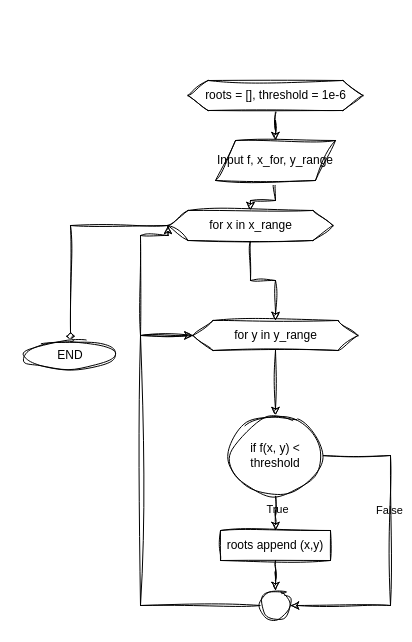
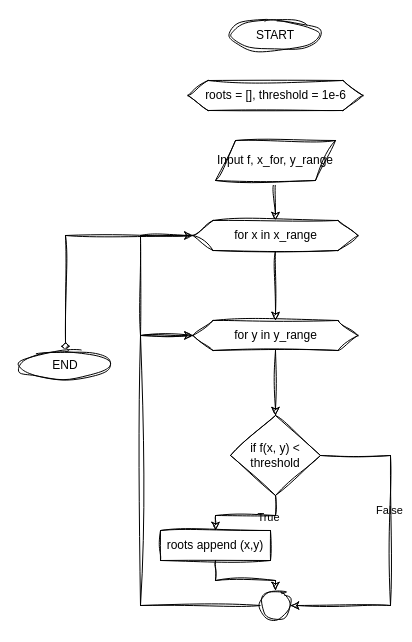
node "START": added
edge "roots = [], threshold = 1e-6" -> "Input f, x_for, y_range": removed
node "for x in x_range": moved (251, 226) -> (276, 236)
node "END": moved (71, 356) -> (66, 366)
node "if f(x, y) < threshold": shape ellipse -> diamond
node "roots append (x,y)": moved (276, 546) -> (216, 546)
